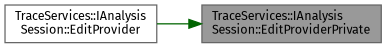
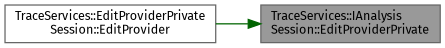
node "TraceServices::IAnalysis Session::EditProvider": label "TraceServices::IAnalysis Session::EditProvider" -> "TraceServices::EditProviderPrivate Session::EditProvider"
